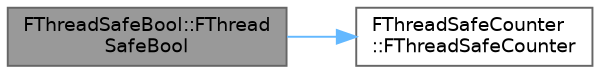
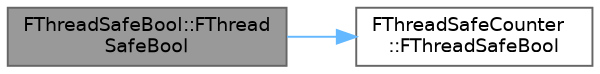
node "FThreadSafeCounter ::FThreadSafeCounter": label "FThreadSafeCounter ::FThreadSafeCounter" -> "FThreadSafeCounter ::FThreadSafeBool"
